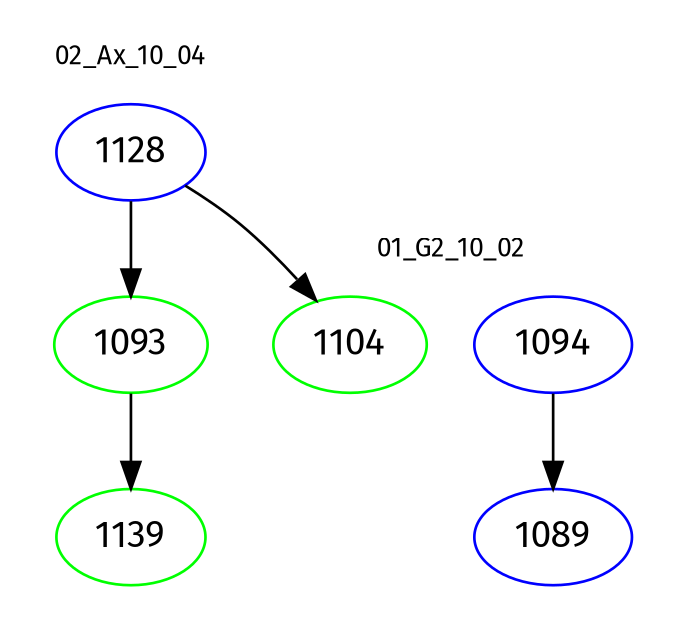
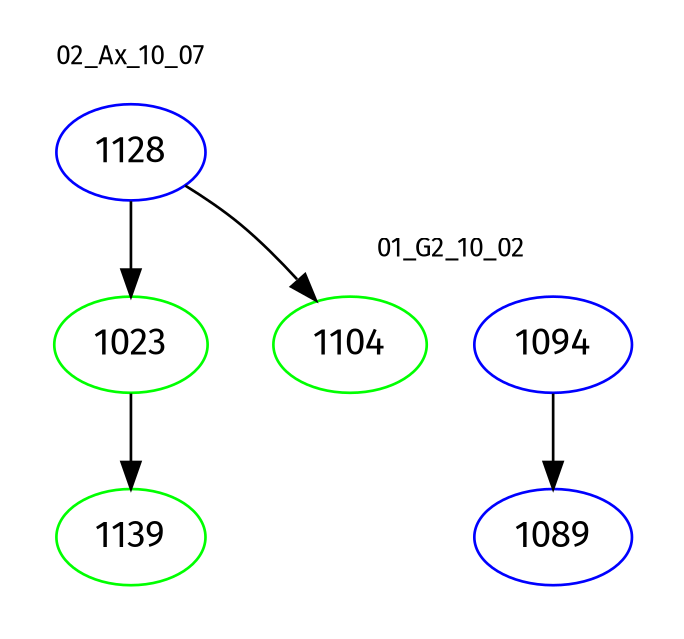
cluster "02_Ax_10_04": label "02_Ax_10_04" -> "02_Ax_10_07"
node "1093": label "1093" -> "1023"
